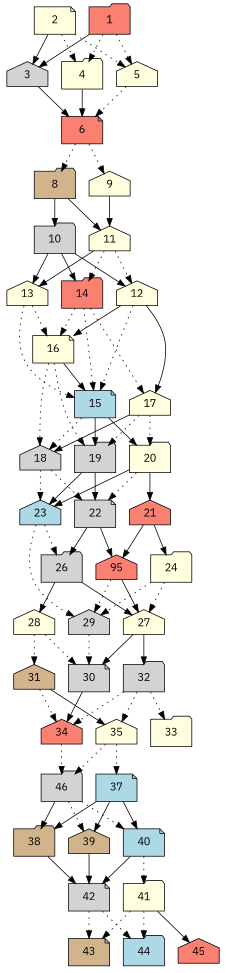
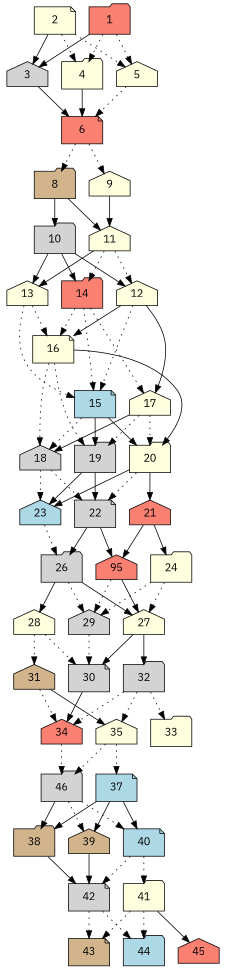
edge "16" -> "15": now "16" -> "20"
edge "23" -> "29": now "26" -> "29"
edge "40" -> "42": style solid -> dotted
